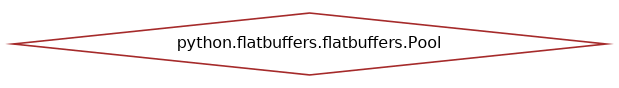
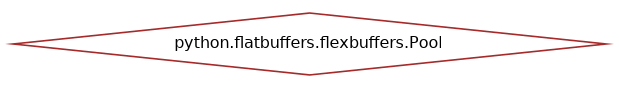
node "python.flatbuffers.flatbuffers.Pool": label "python.flatbuffers.flatbuffers.Pool" -> "python.flatbuffers.flexbuffers.Pool"
